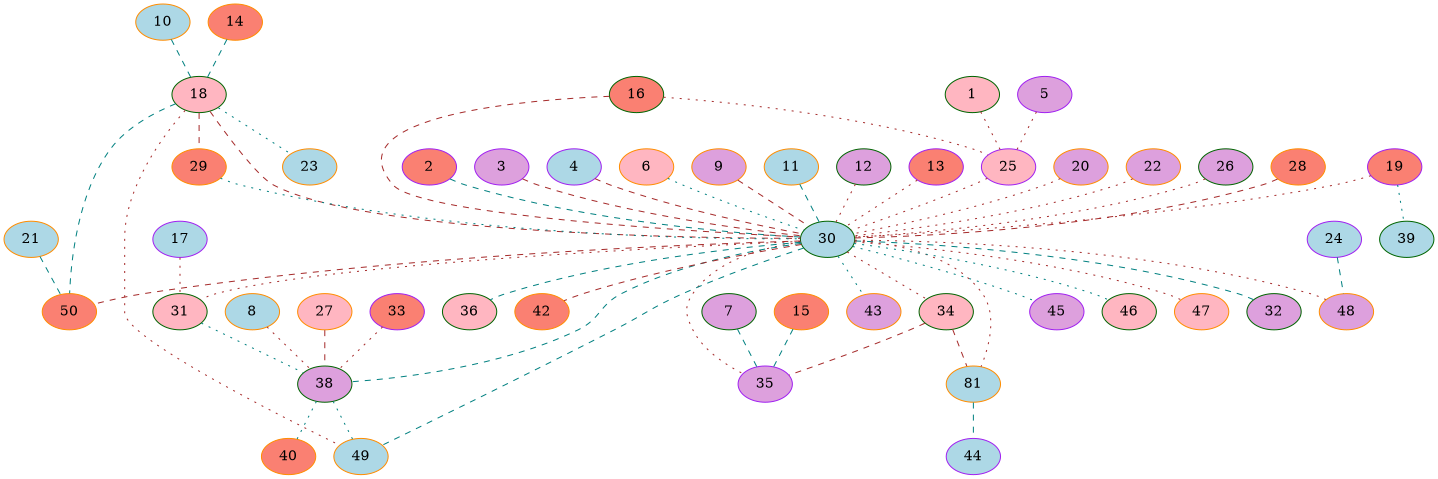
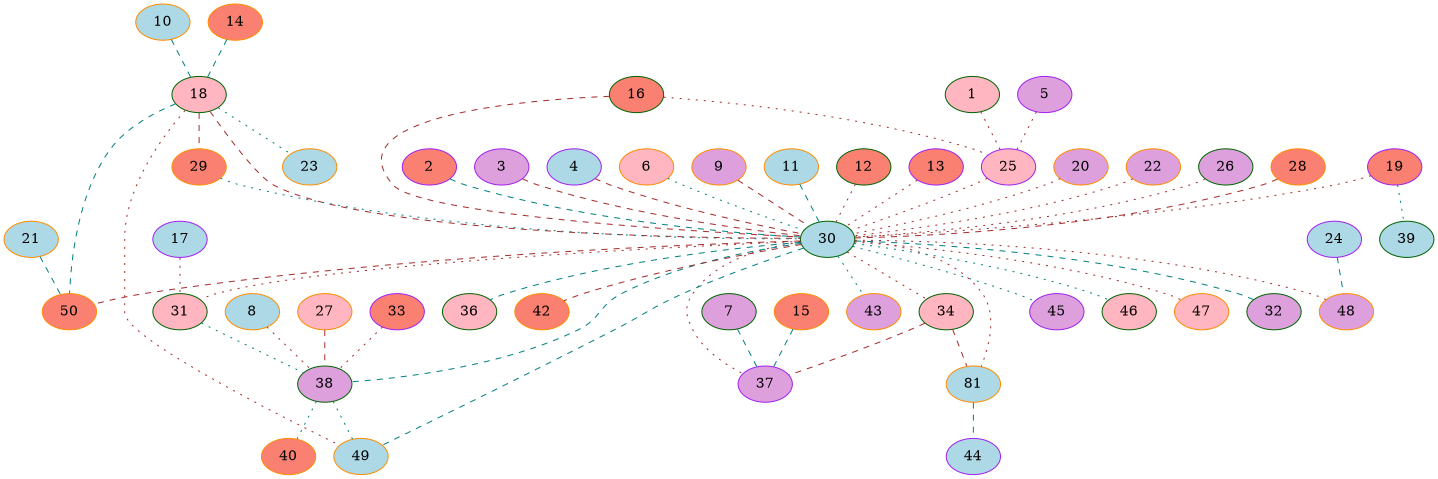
node "12": fillcolor plum -> salmon
node "35": label "35" -> "37"
